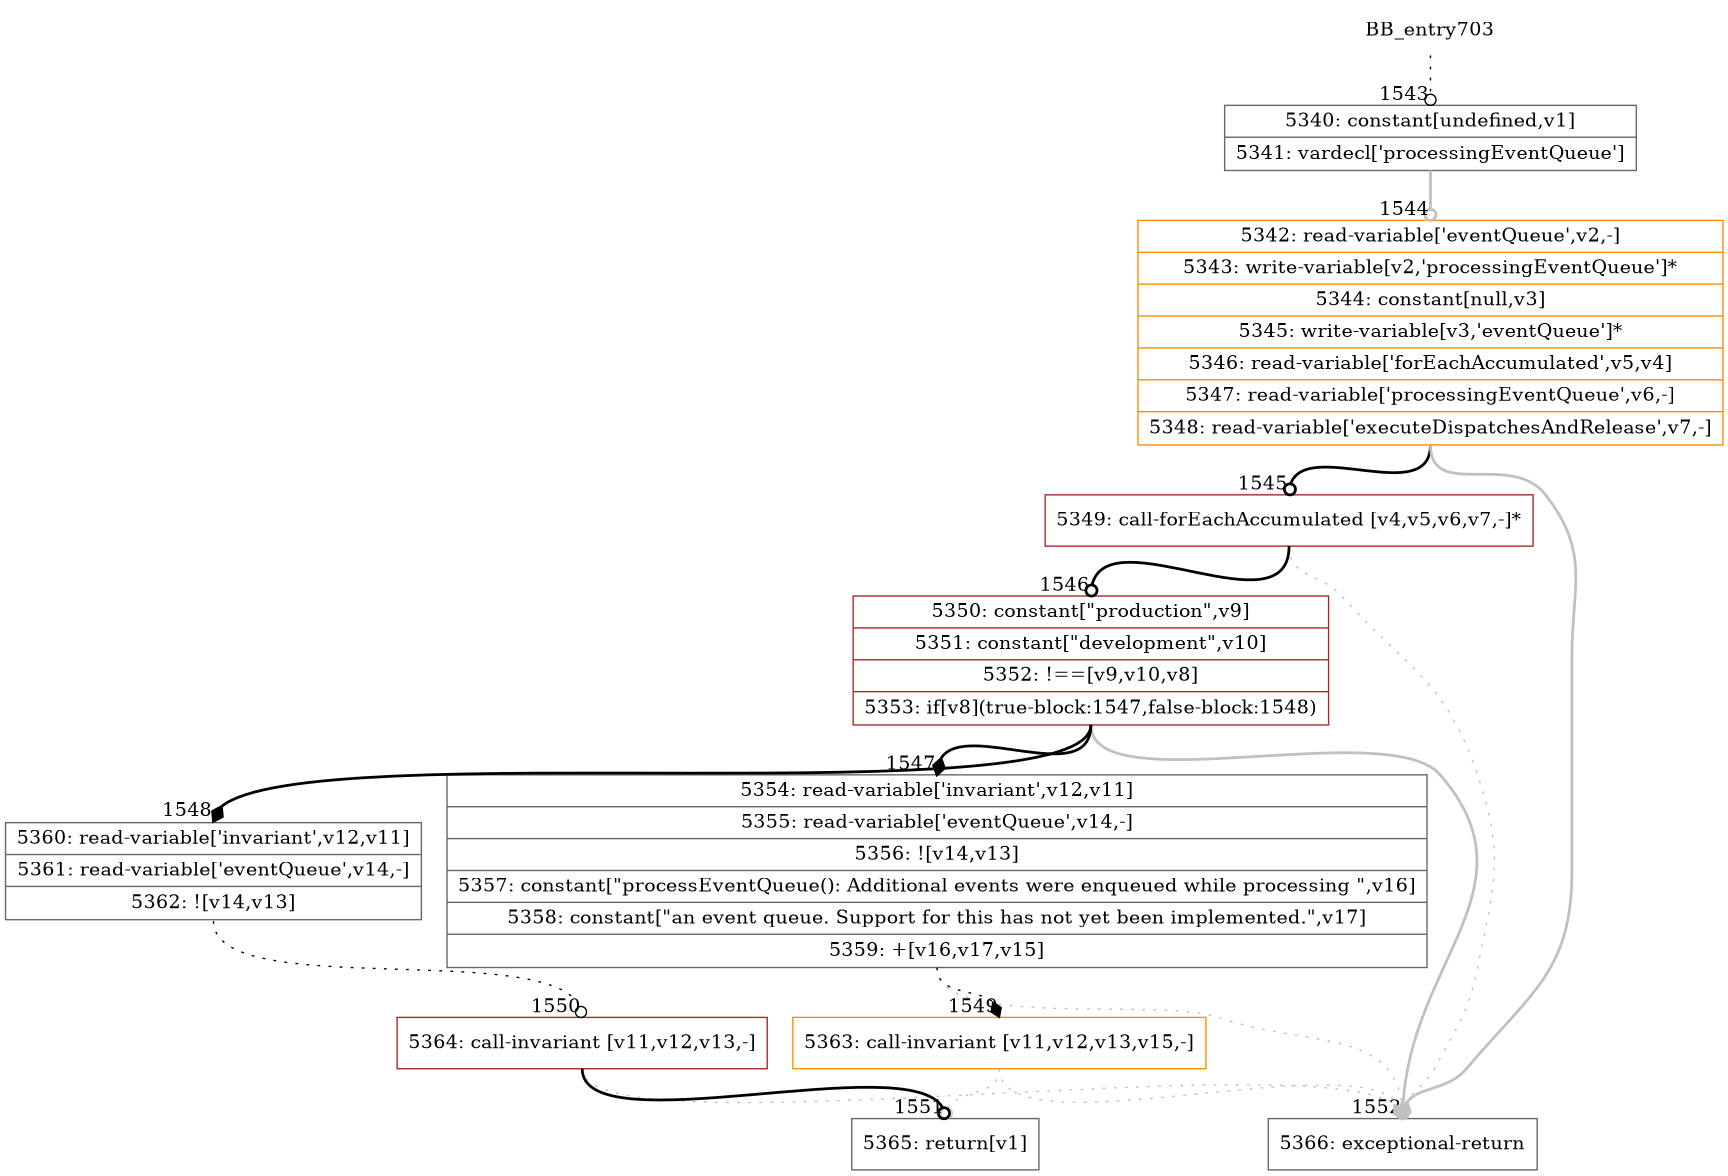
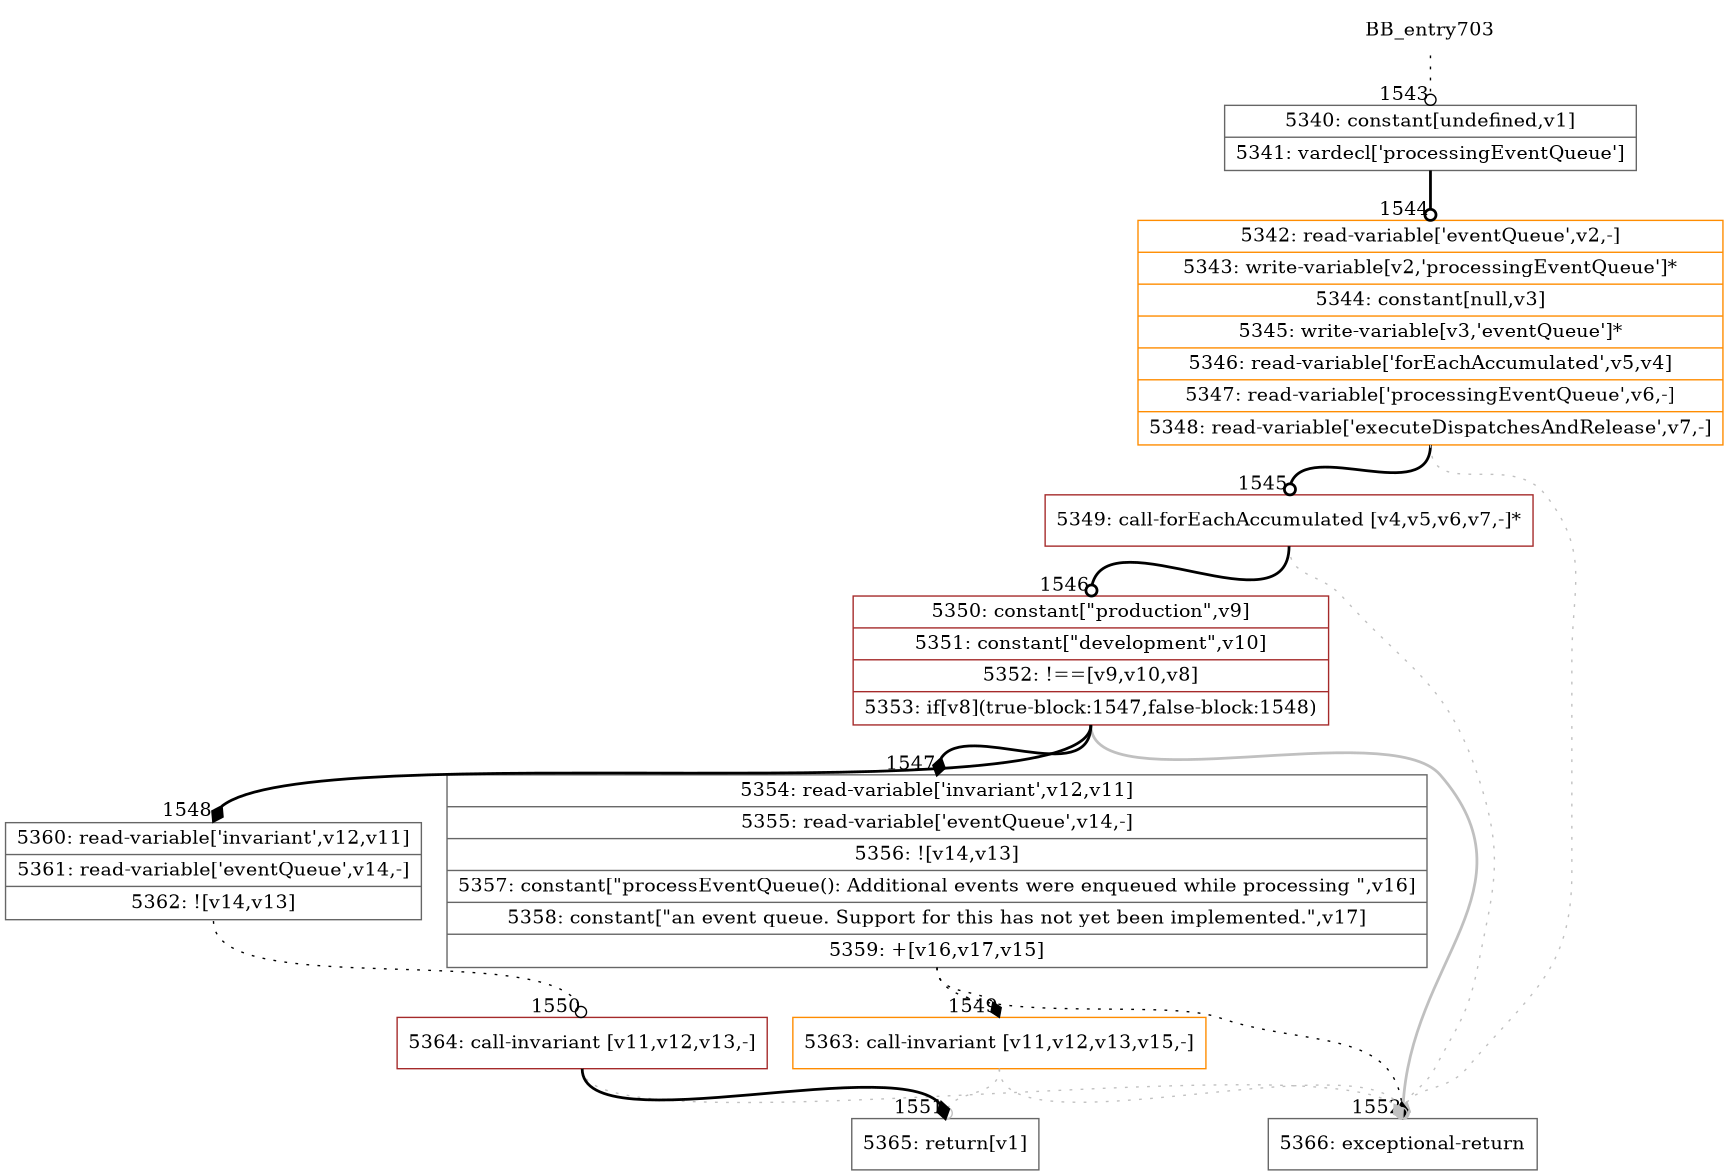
edge "5340: constant[undefined,v1]" -> "5342: read-variable['eventQueue',v2,-]": color gray -> black
edge "5342: read-variable['eventQueue',v2,-]" -> "5366: exceptional-return": style bold -> dotted
edge "5354: read-variable['invariant',v12,v11]" -> "5366: exceptional-return": color gray -> black
edge "5364: call-invariant [v11,v12,v13,-]" -> "5365: return[v1]": arrowhead odot -> diamond
